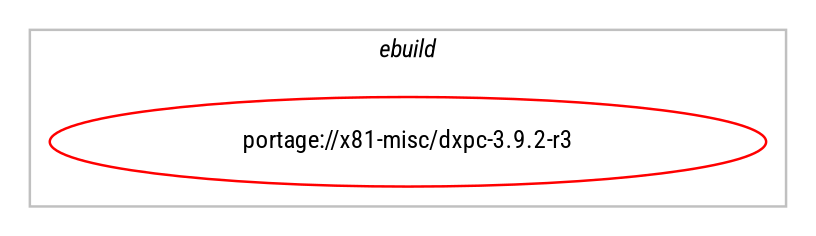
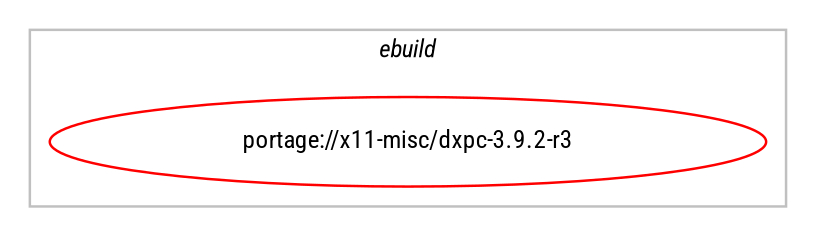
node "portage://x81-misc/dxpc-3.9.2-r3": label "portage://x81-misc/dxpc-3.9.2-r3" -> "portage://x11-misc/dxpc-3.9.2-r3"
